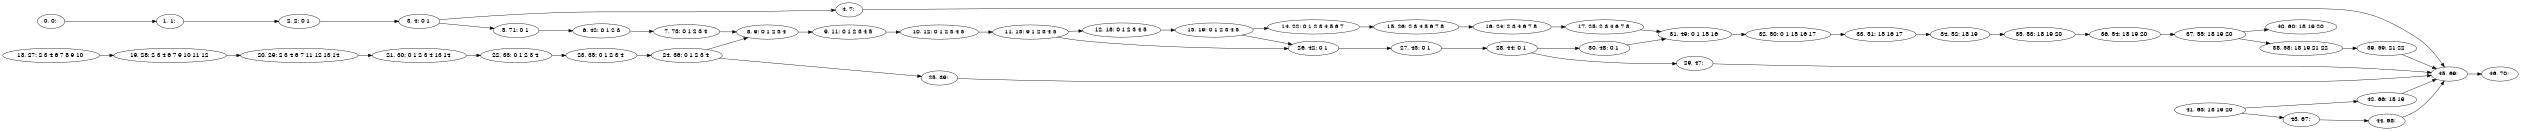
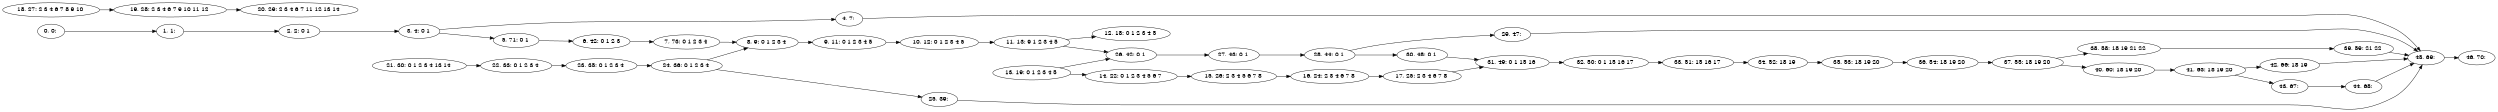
edge "12, 18: 0 1 2 3 4 5" -> "13, 19: 0 1 2 3 4 5": removed
edge "20, 29: 2 3 4 6 7 11 12 13 14" -> "21, 30: 0 1 2 3 4 13 14": removed
edge "40, 60: 18 19 20" -> "41, 63: 18 19 20": added
